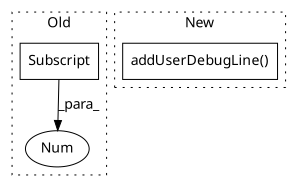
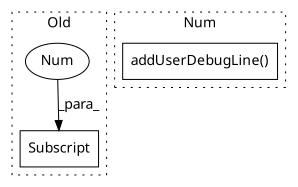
cluster "New": label "New" -> "Num"
edge "Subscript" -> "Num": reversed
